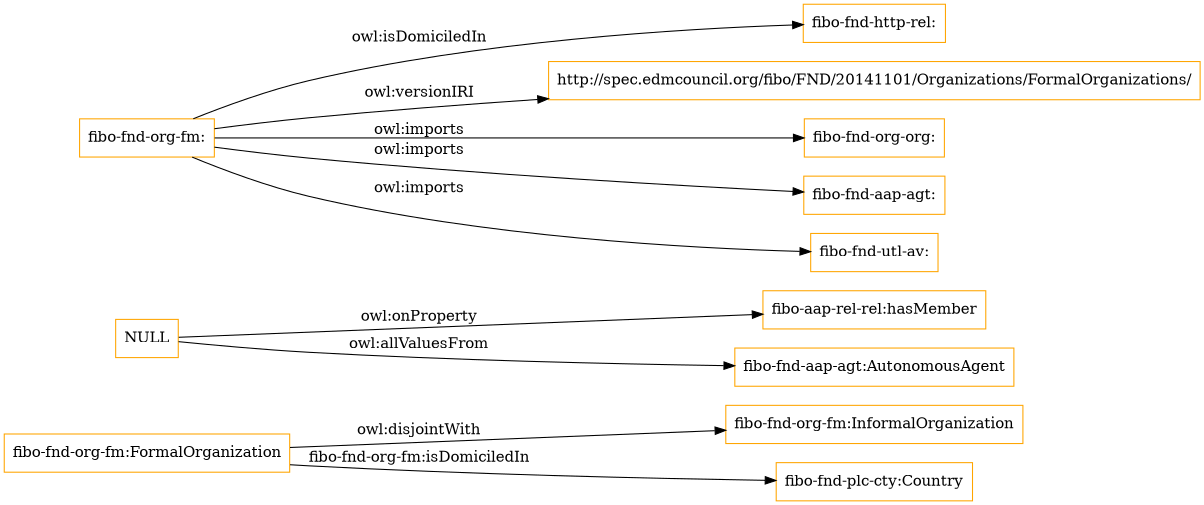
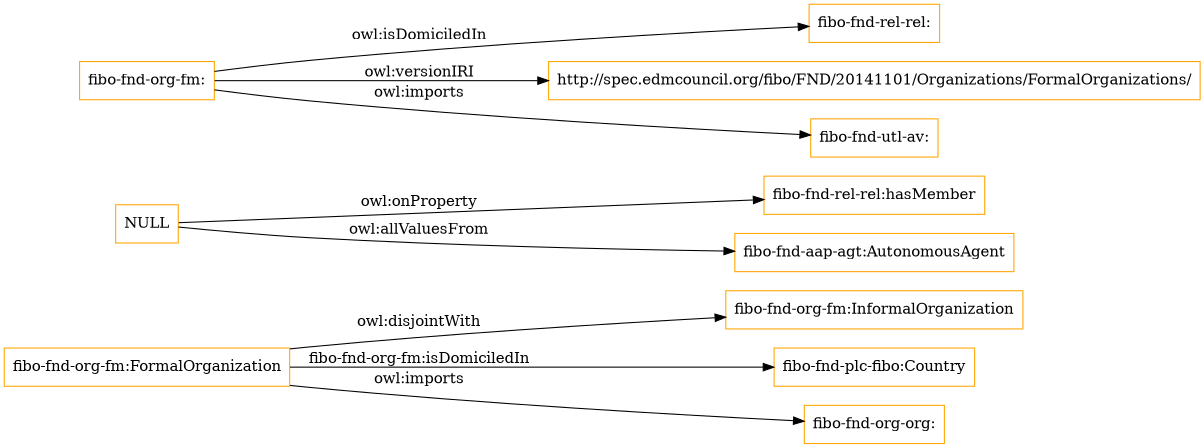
node "fibo-fnd-http-rel:": label "fibo-fnd-http-rel:" -> "fibo-fnd-rel-rel:"
edge "fibo-fnd-org-fm:" -> "fibo-fnd-org-org:": now "fibo-fnd-org-fm:FormalOrganization" -> "fibo-fnd-org-org:"
node "fibo-fnd-aap-agt:": removed
node "fibo-aap-rel-rel:hasMember": label "fibo-aap-rel-rel:hasMember" -> "fibo-fnd-rel-rel:hasMember"
node "fibo-fnd-plc-cty:Country": label "fibo-fnd-plc-cty:Country" -> "fibo-fnd-plc-fibo:Country"
